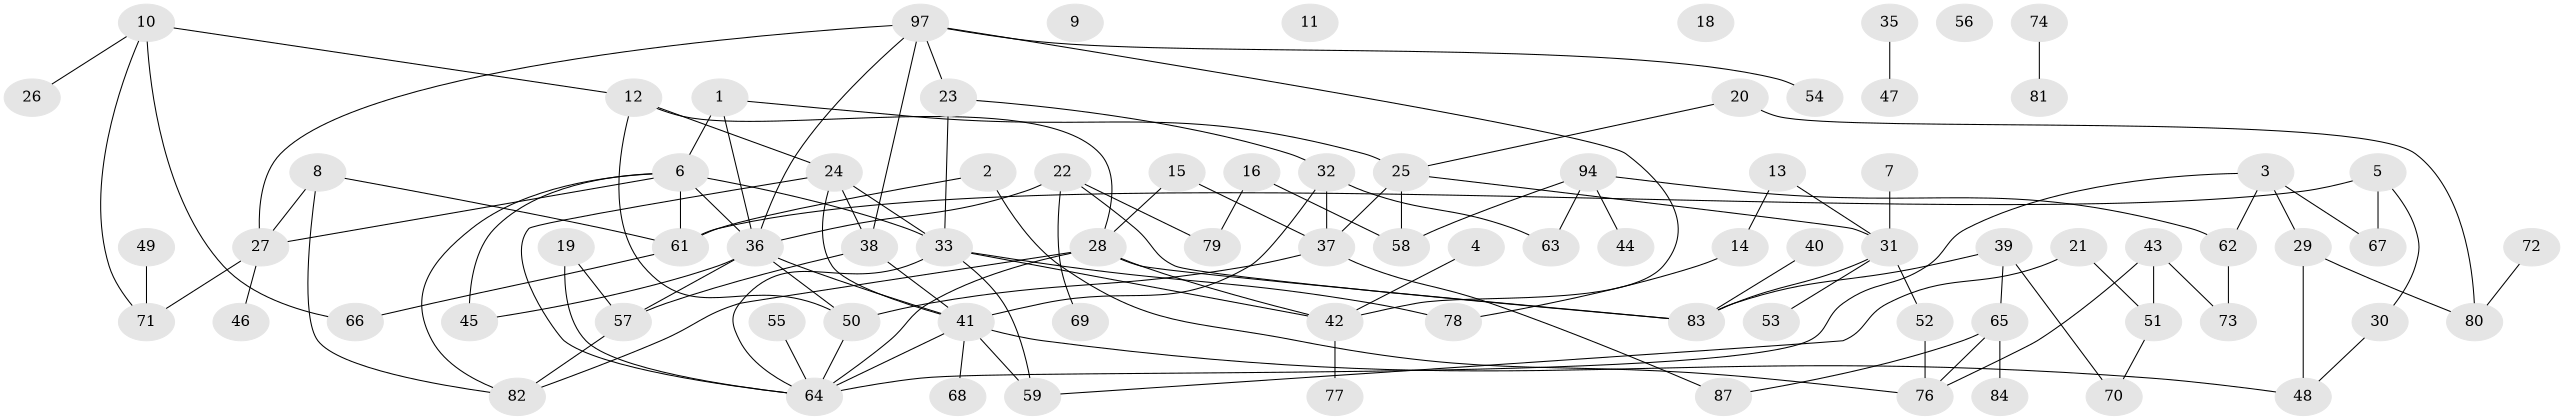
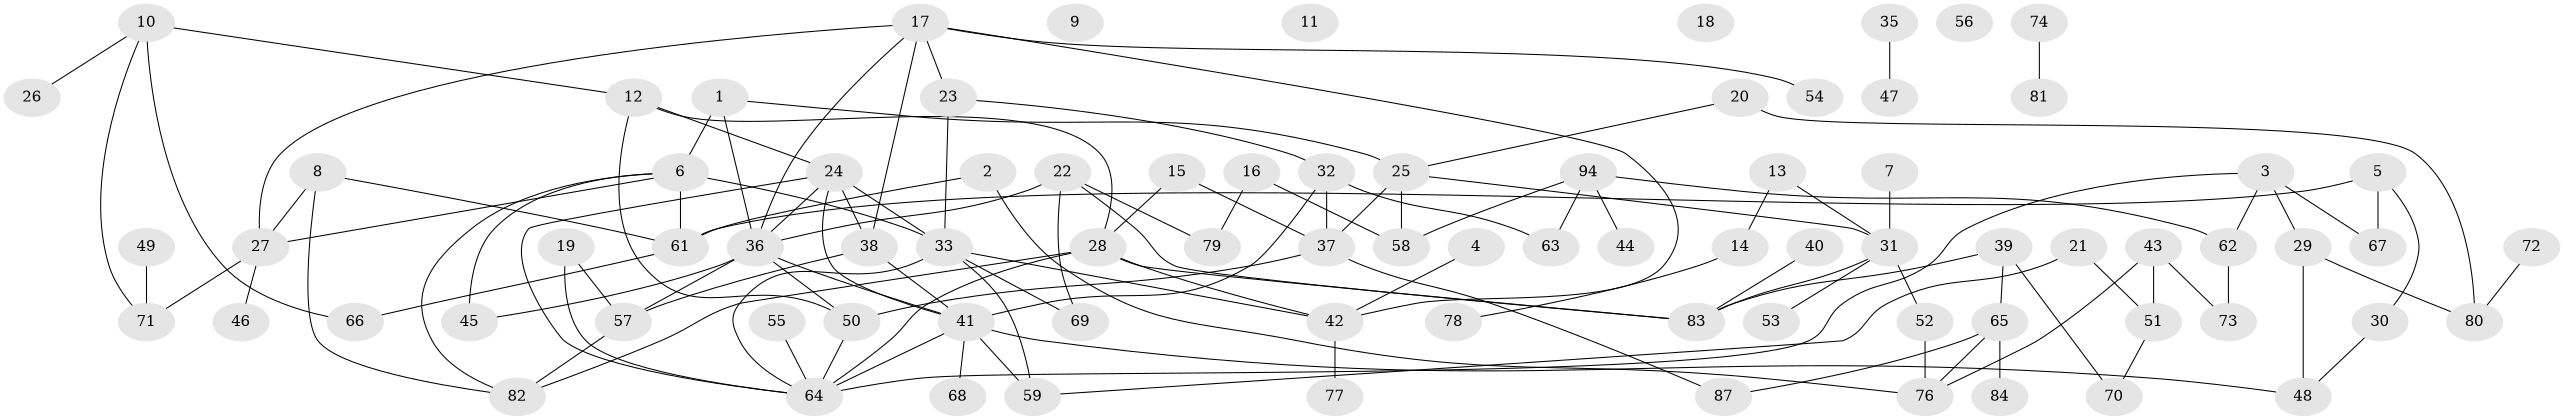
node "97": label "97" -> "17"
edge "6" -- "36": now "24" -- "36"
edge "33" -- "78": now "33" -- "69"
